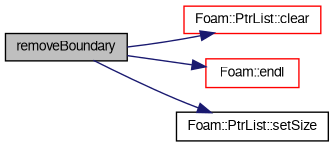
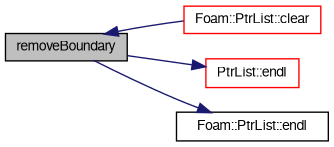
edge "removeBoundary" -> "Foam::PtrList::clear": reversed
node "Foam::endl": label "Foam::endl" -> "PtrList::endl"
node "Foam::PtrList::setSize": label "Foam::PtrList::setSize" -> "Foam::PtrList::endl"
